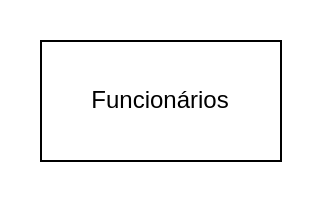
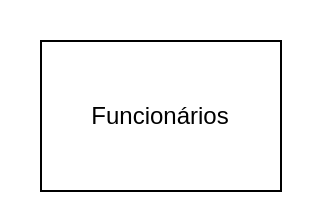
node "Funcionários": size 240x120 -> 240x150
